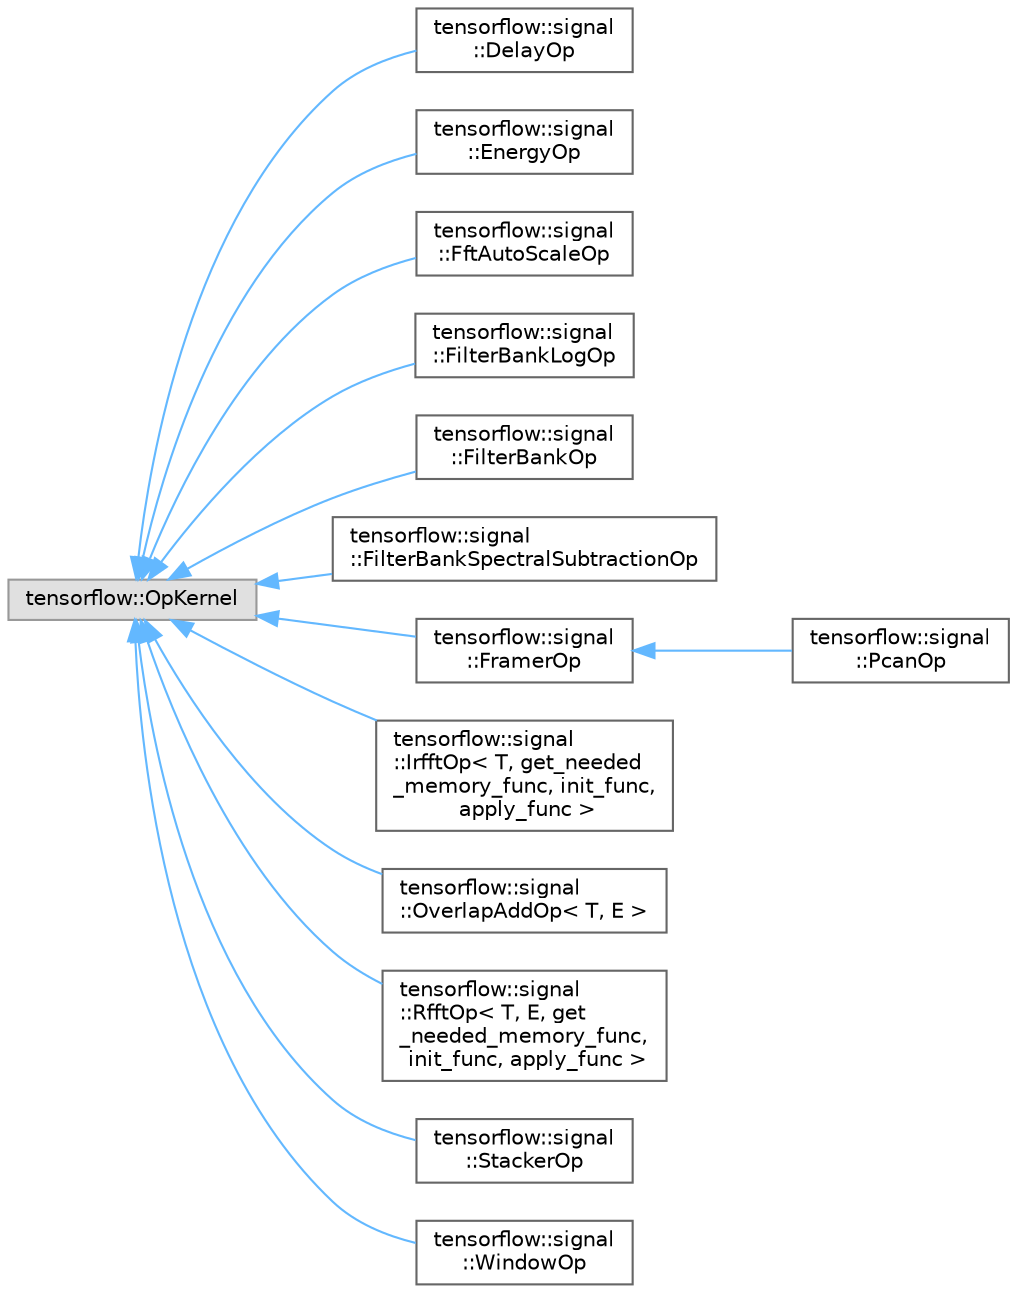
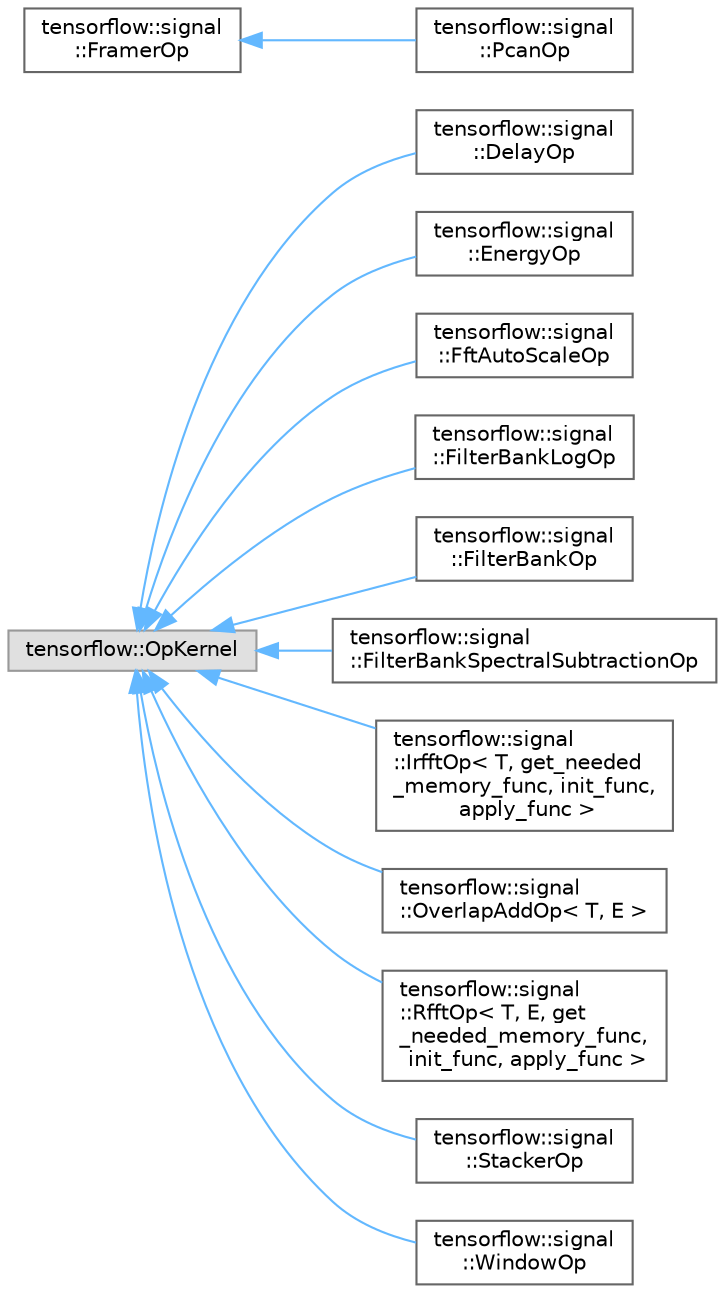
edge "tensorflow::signal ::FramerOp" -> "tensorflow::OpKernel": removed
